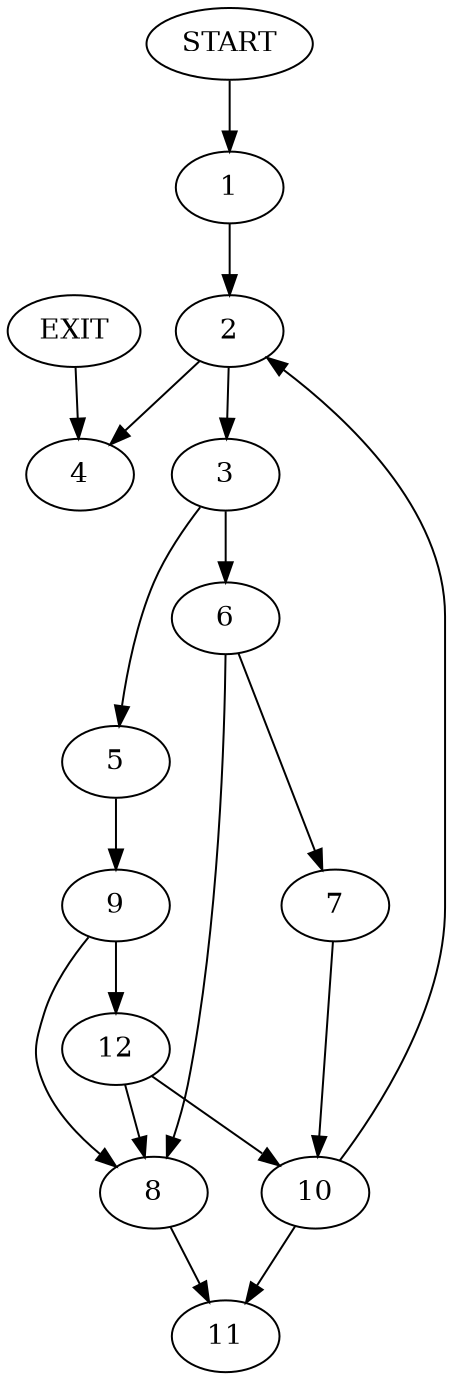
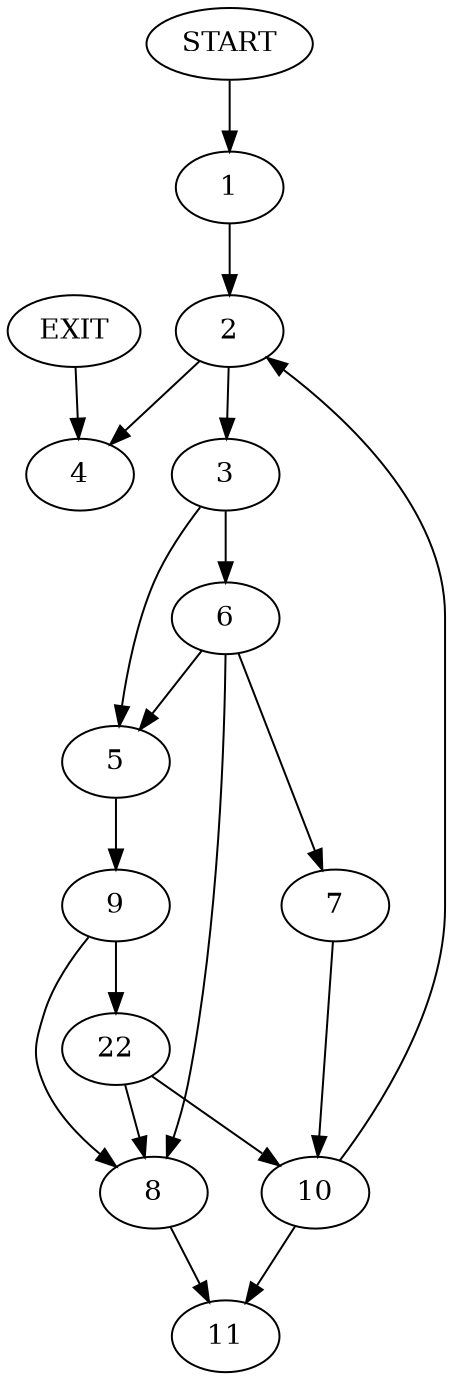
edge "6" -> "5": added
node "12": label "12" -> "22"
